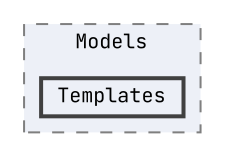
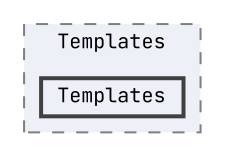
cluster "Models": label "Models" -> "Templates"
